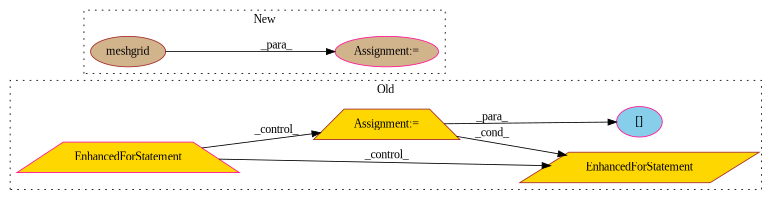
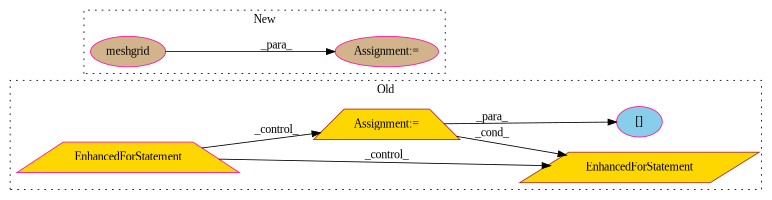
node "meshgrid": color brown -> deeppink
